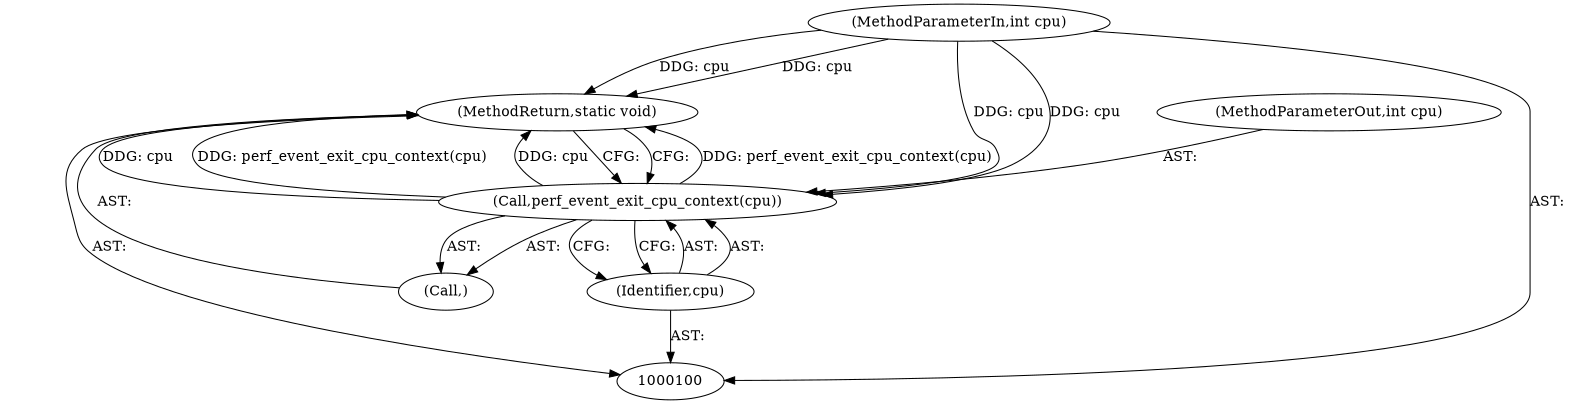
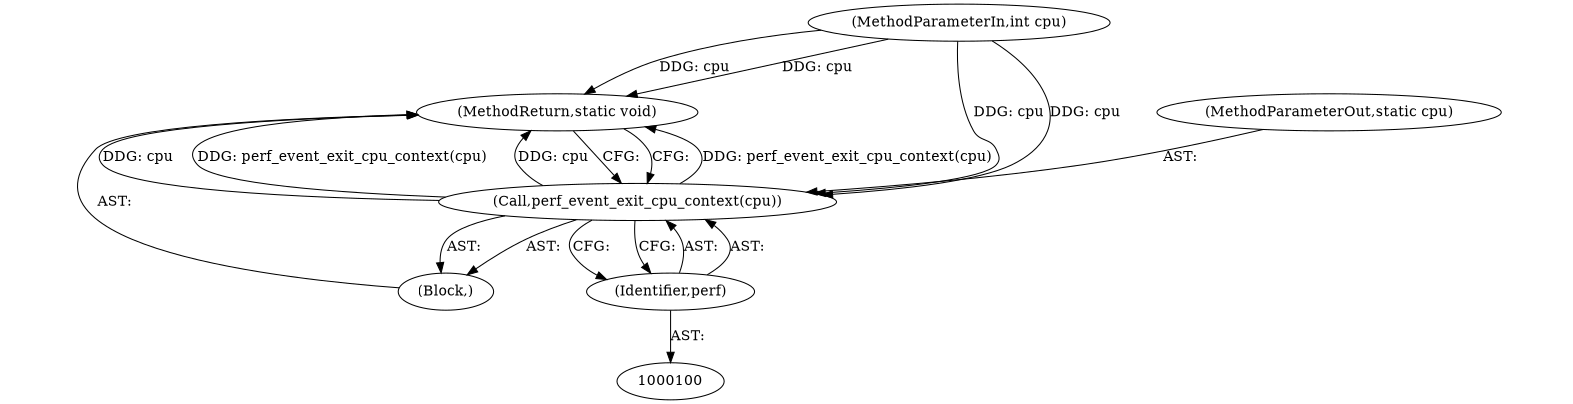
node "(MethodParameterOut,int cpu)": label "(MethodParameterOut,int cpu)" -> "(MethodParameterOut,static cpu)"
edge "(MethodReturn,static void)" -> "1000100": removed, label "AST:"
node "(Call,)": label "(Call,)" -> "(Block,)"
node "(Identifier,cpu)": label "(Identifier,cpu)" -> "(Identifier,perf)"
edge "(MethodParameterIn,int cpu)" -> "1000100": removed, label "AST:"
